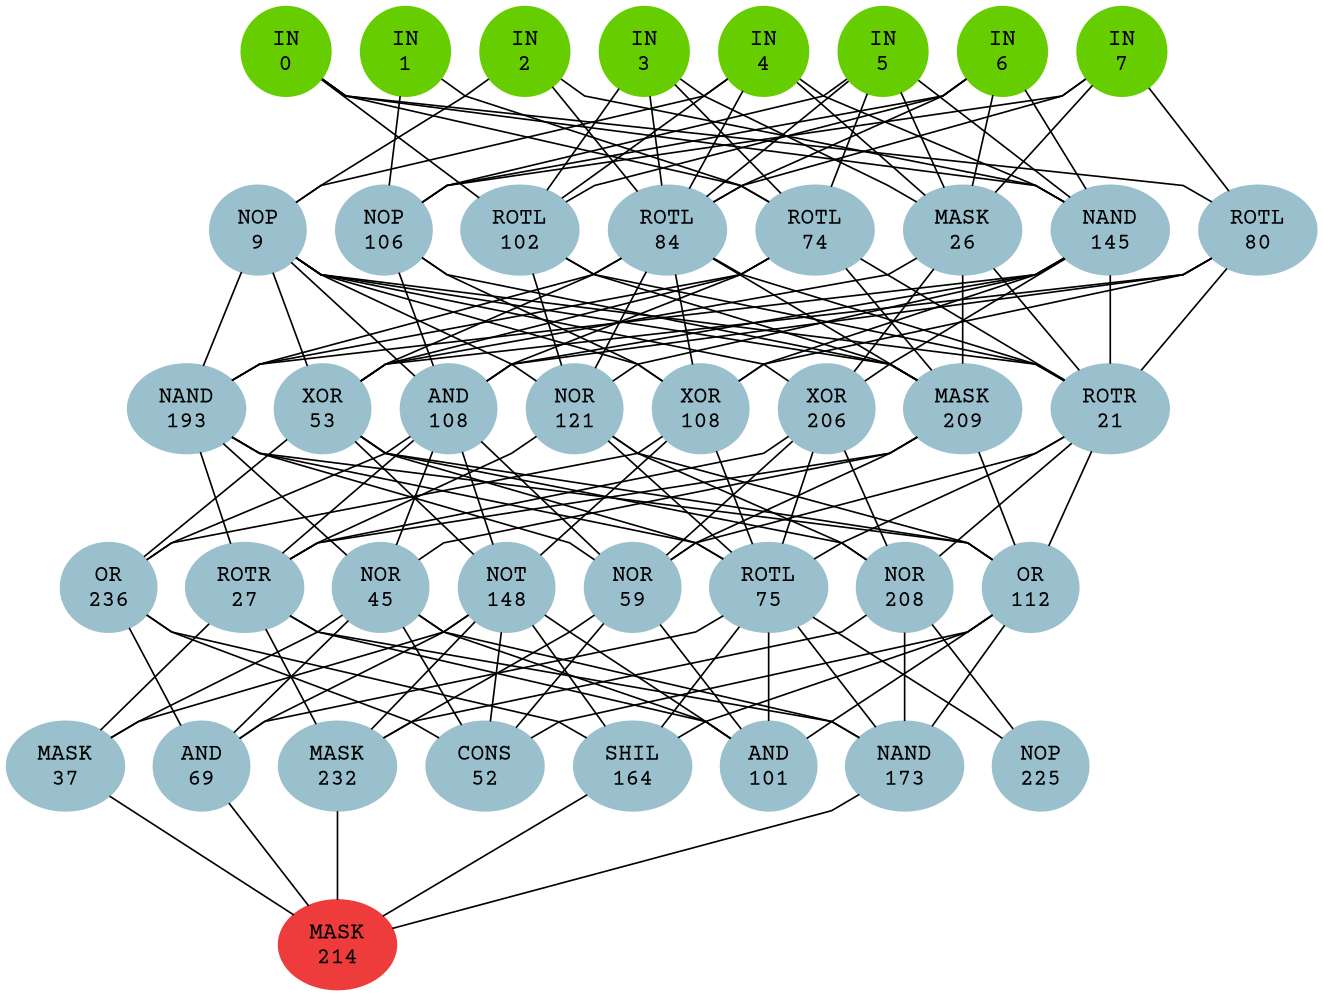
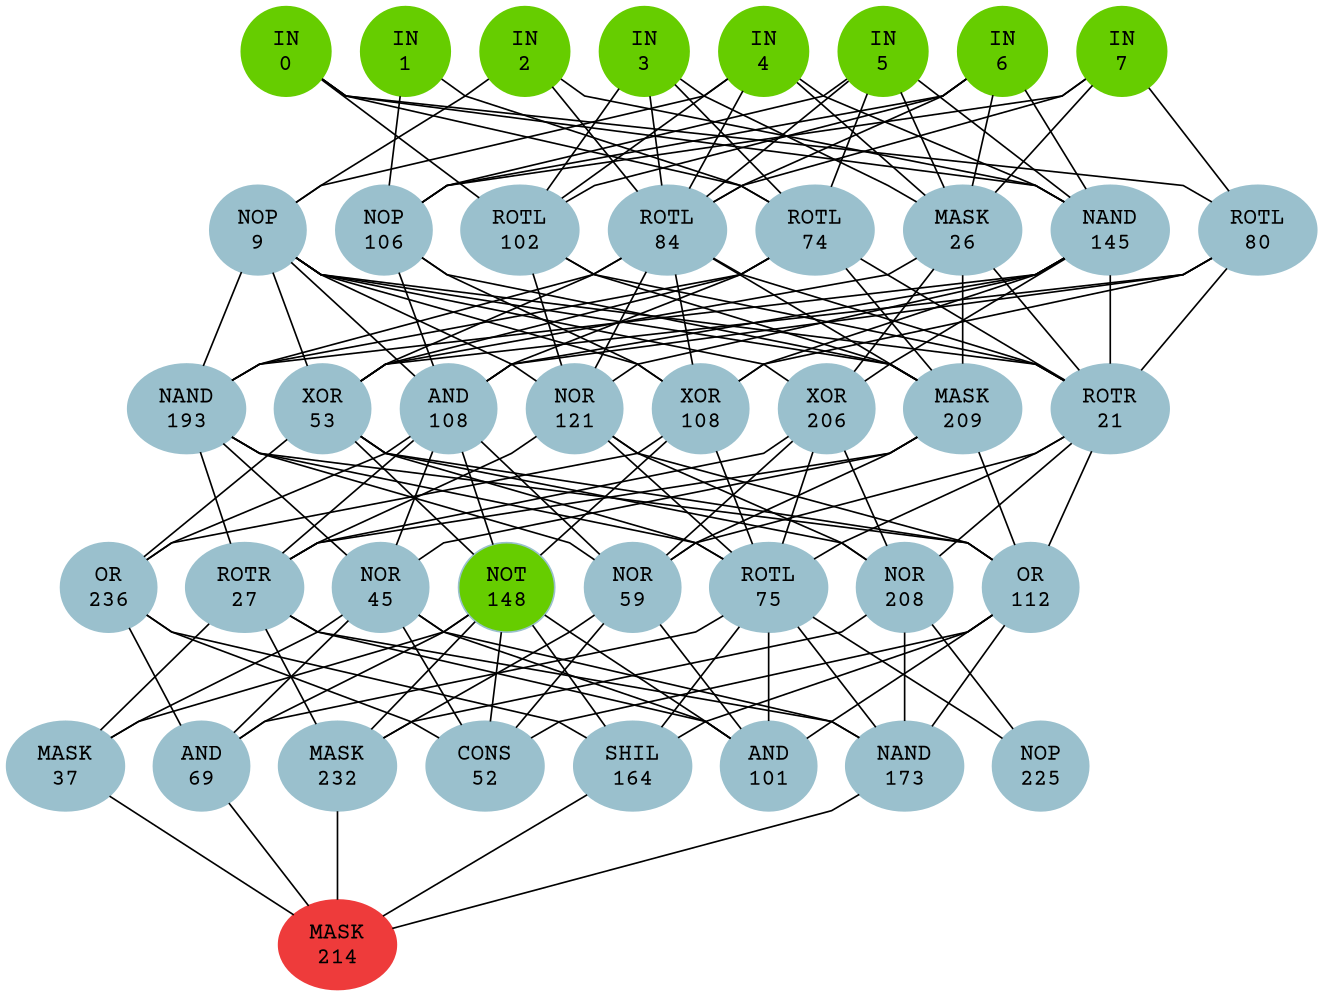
node "NOT 148": fillcolor lightblue3 -> chartreuse3
